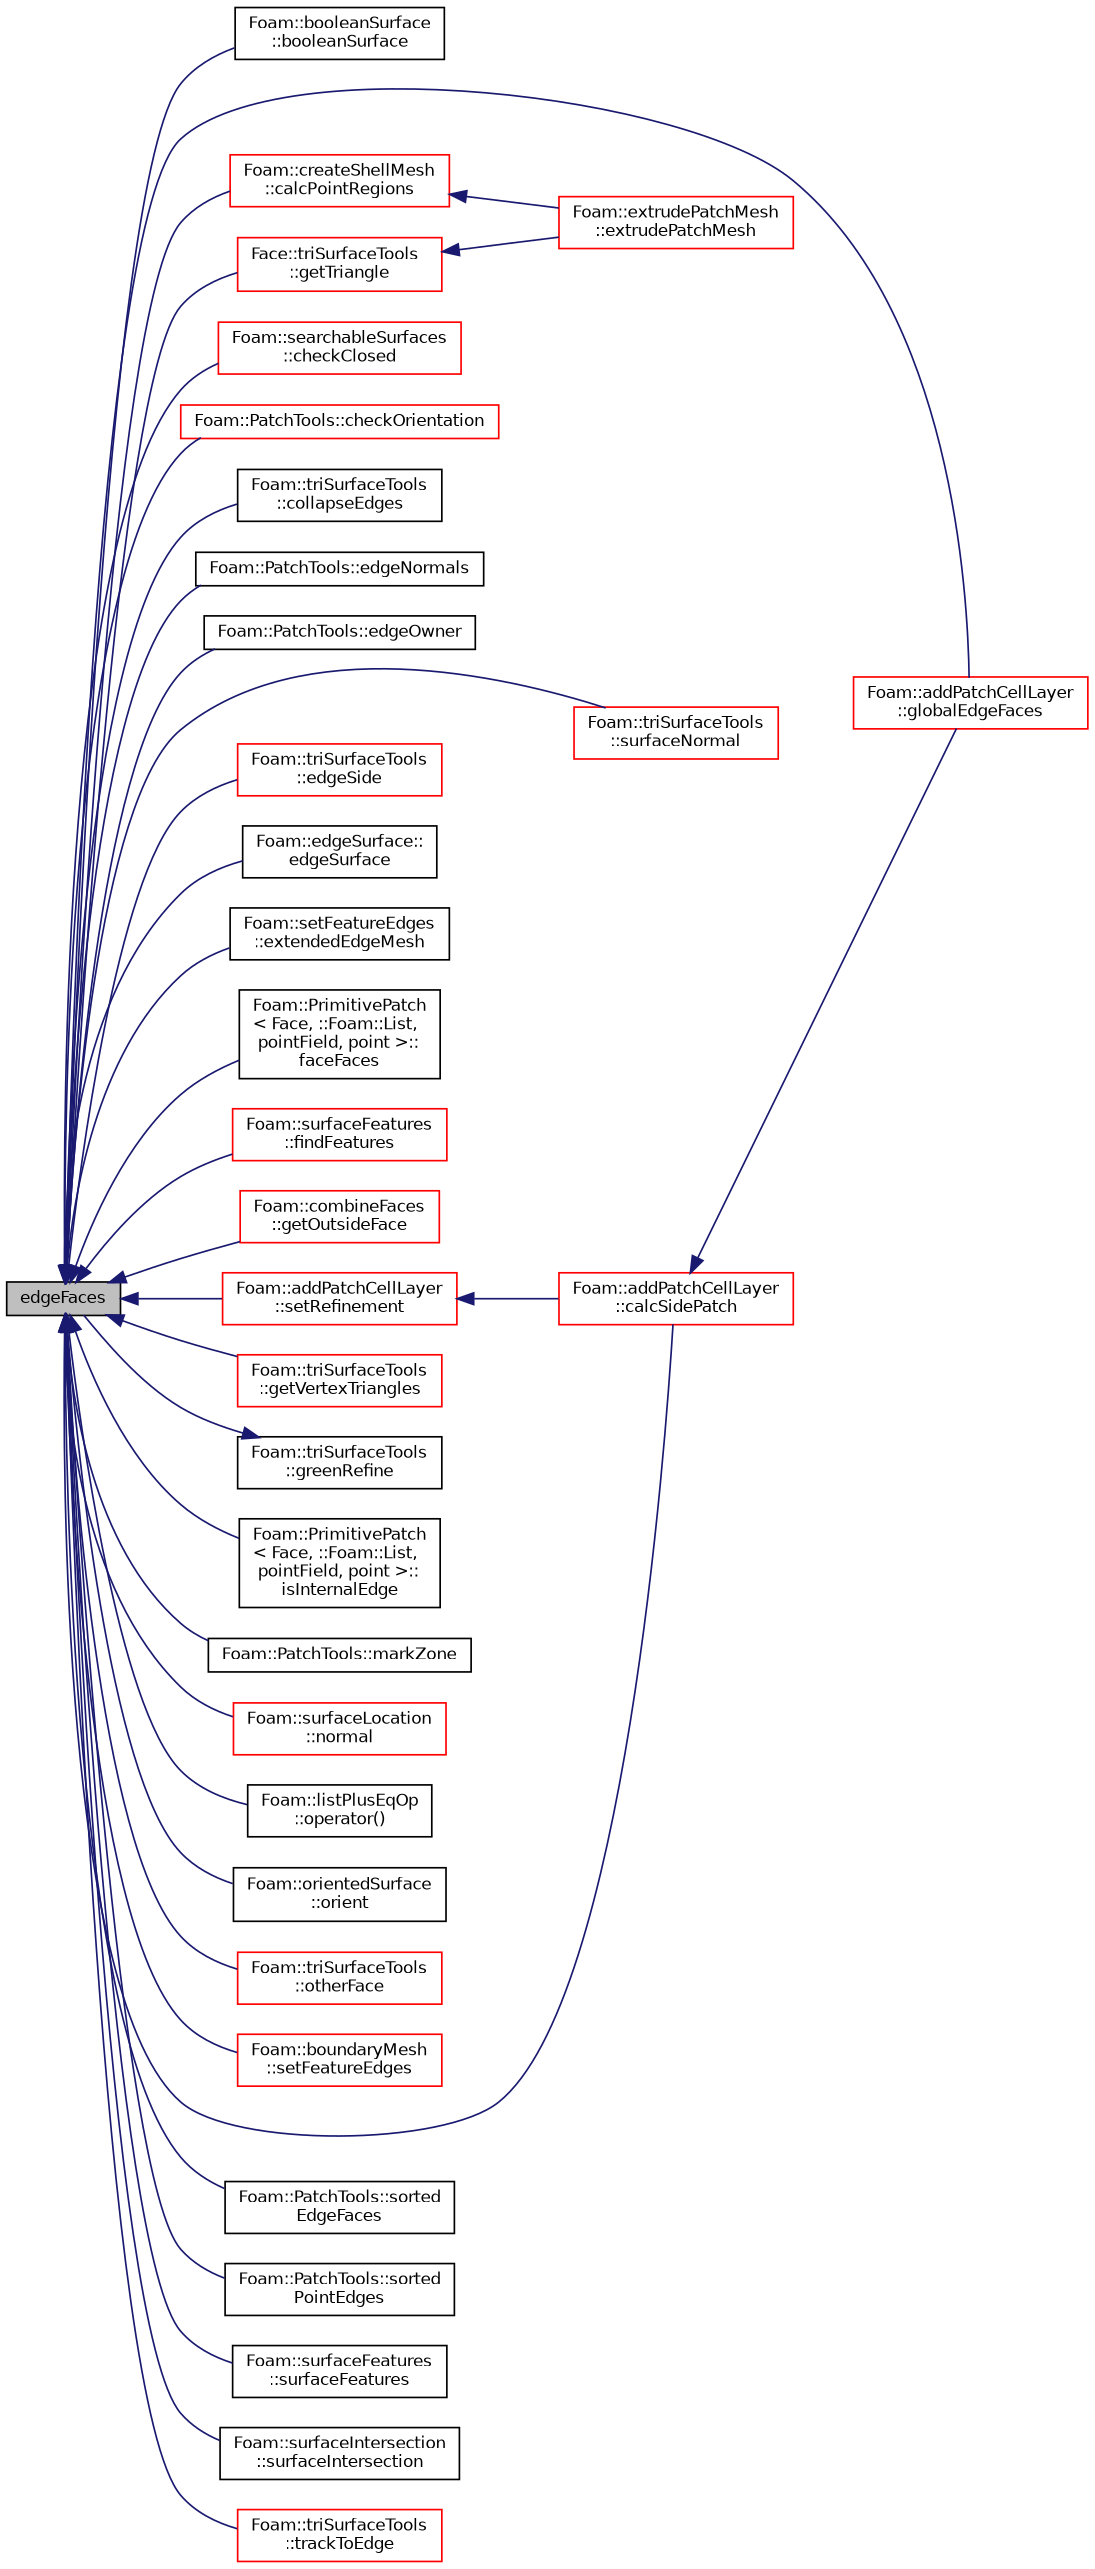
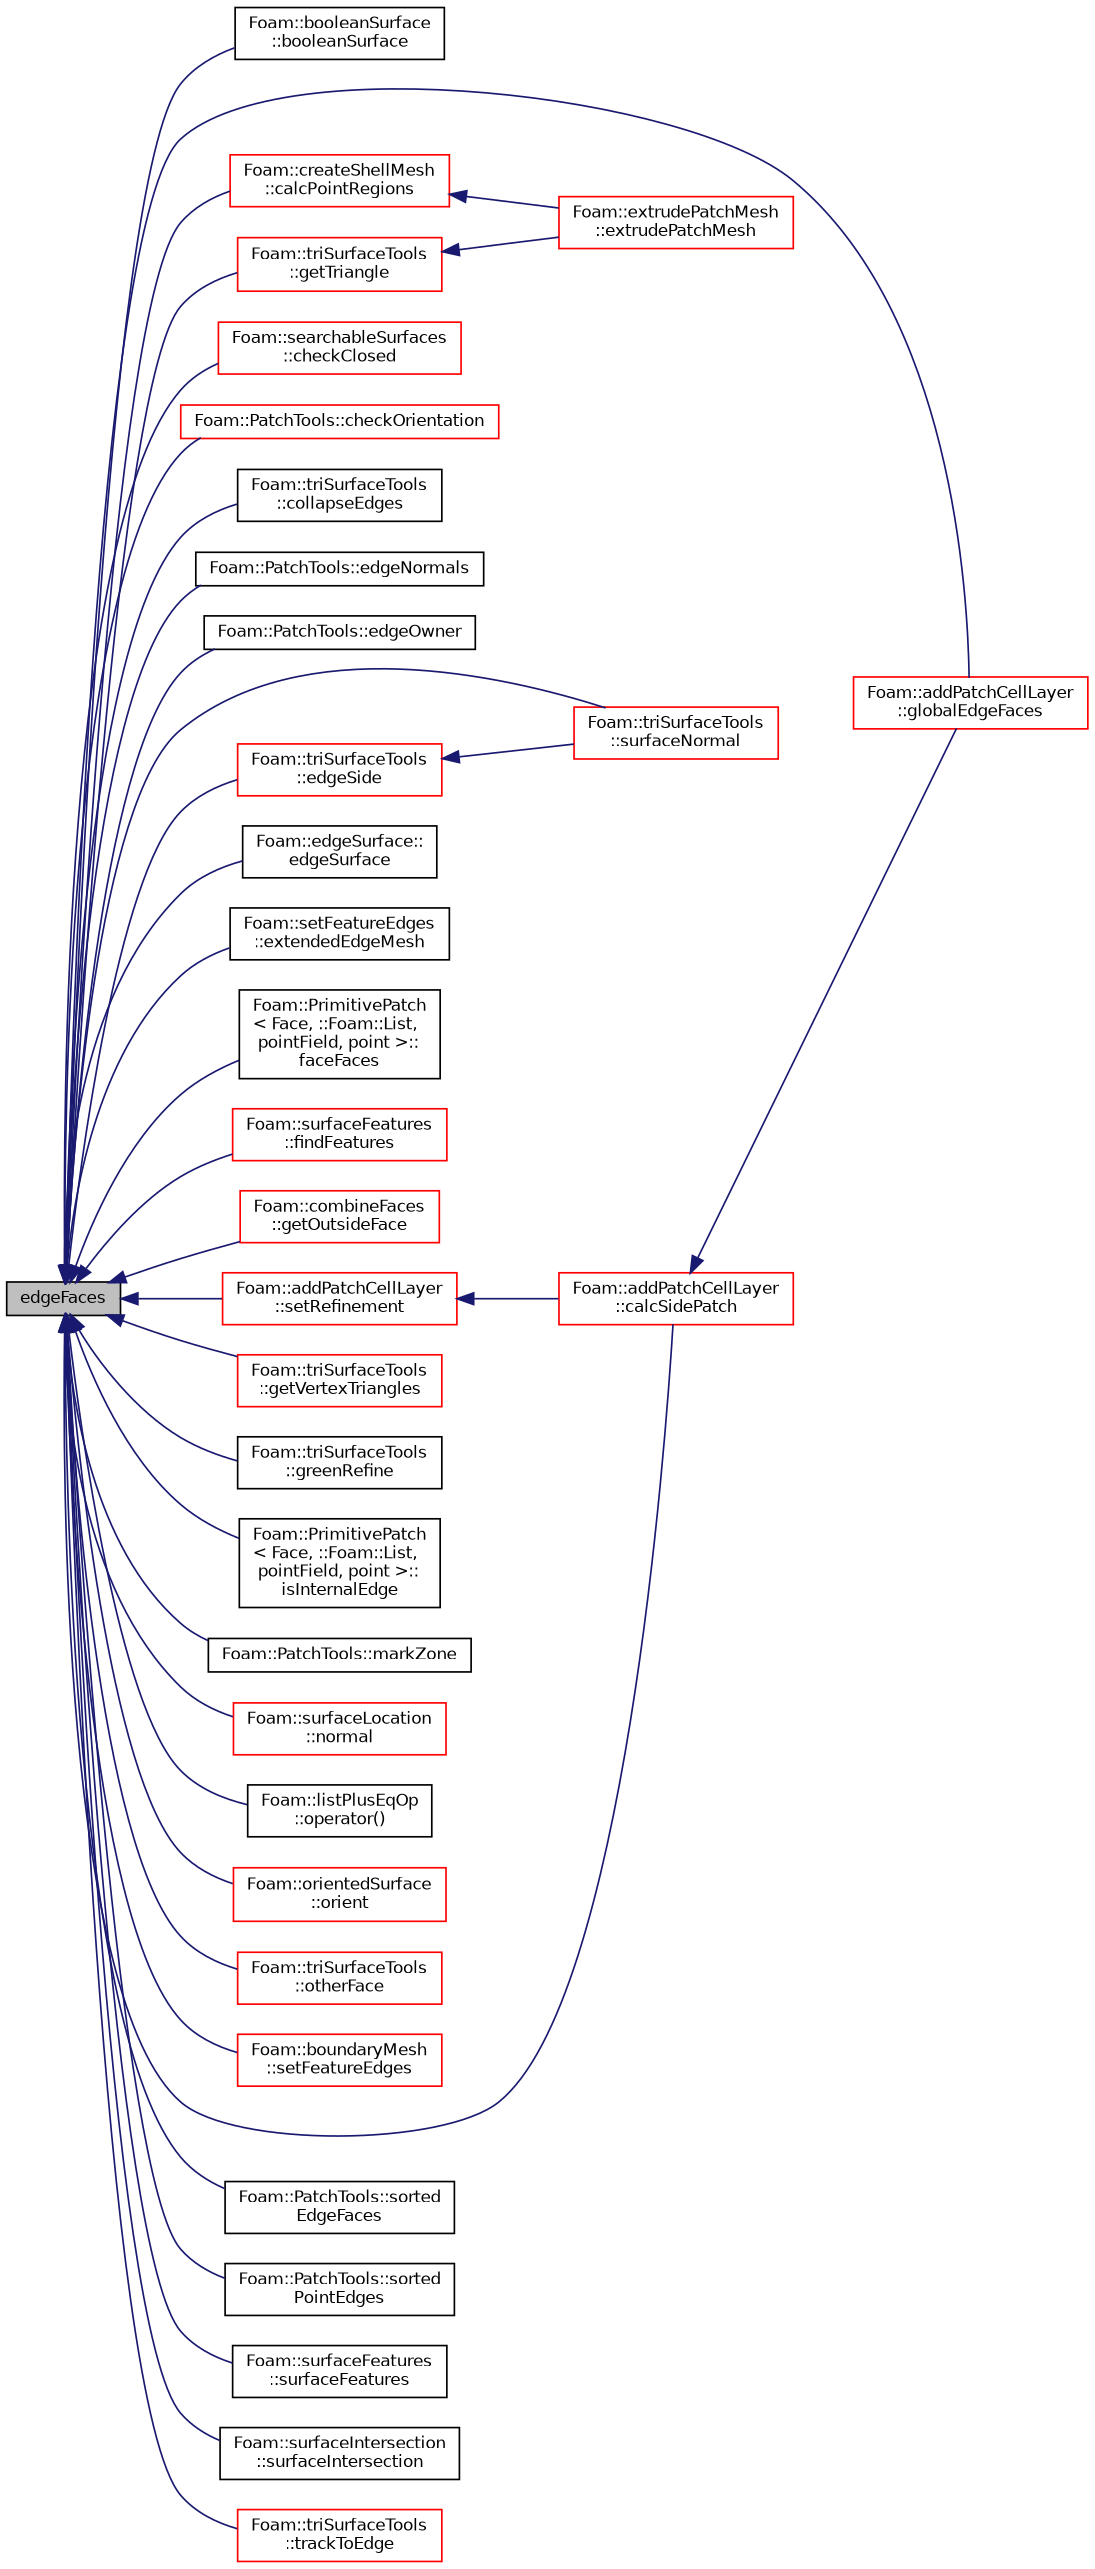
node "Face::triSurfaceTools ::getTriangle": label "Face::triSurfaceTools ::getTriangle" -> "Foam::triSurfaceTools ::getTriangle"
edge "Foam::triSurfaceTools ::surfaceNormal" -> "Foam::triSurfaceTools ::edgeSide": added
edge "edgeFaces" -> "Foam::triSurfaceTools ::greenRefine": reversed
node "Foam::orientedSurface ::orient": color black -> red
